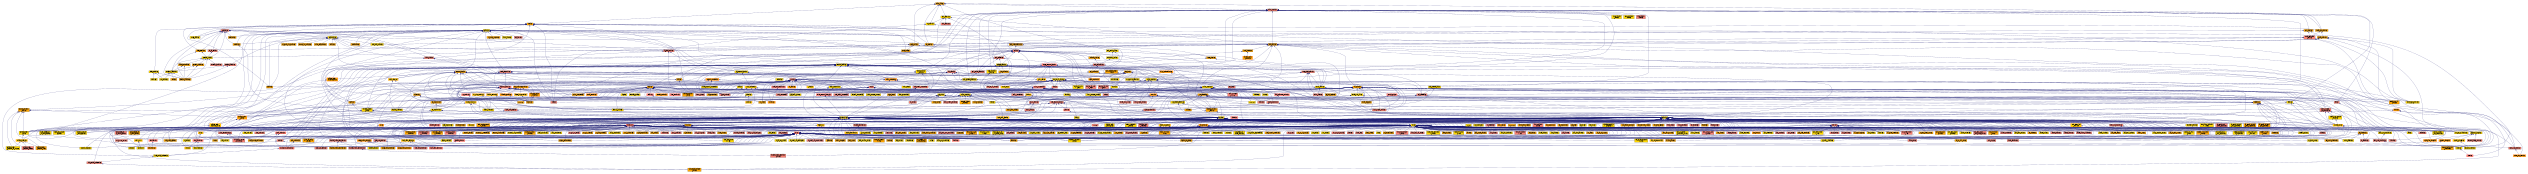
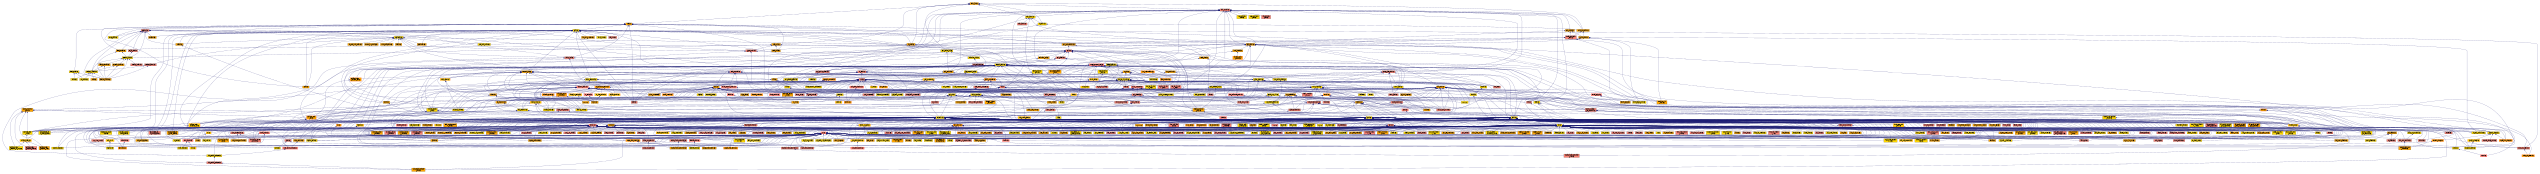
edge "elapsed_time_counter.hpp" -> "destroy_component.hpp": now "component_factory.hpp" -> "destroy_component.hpp"
